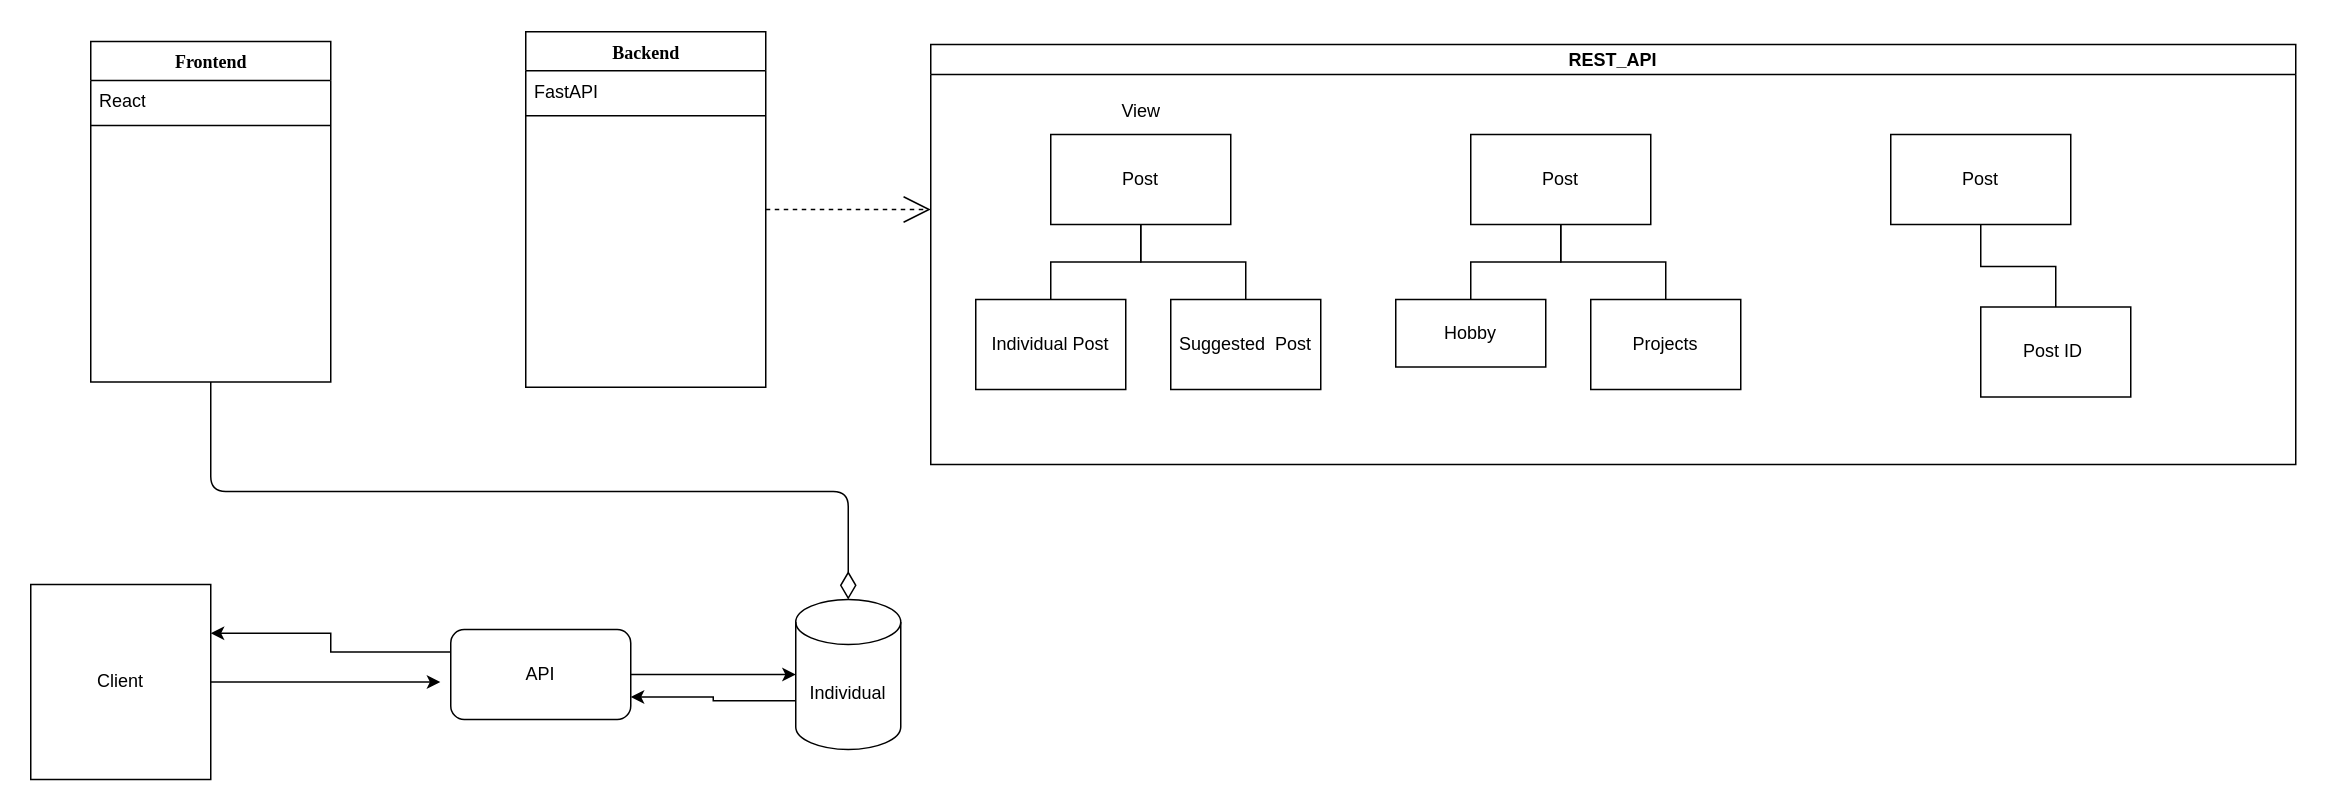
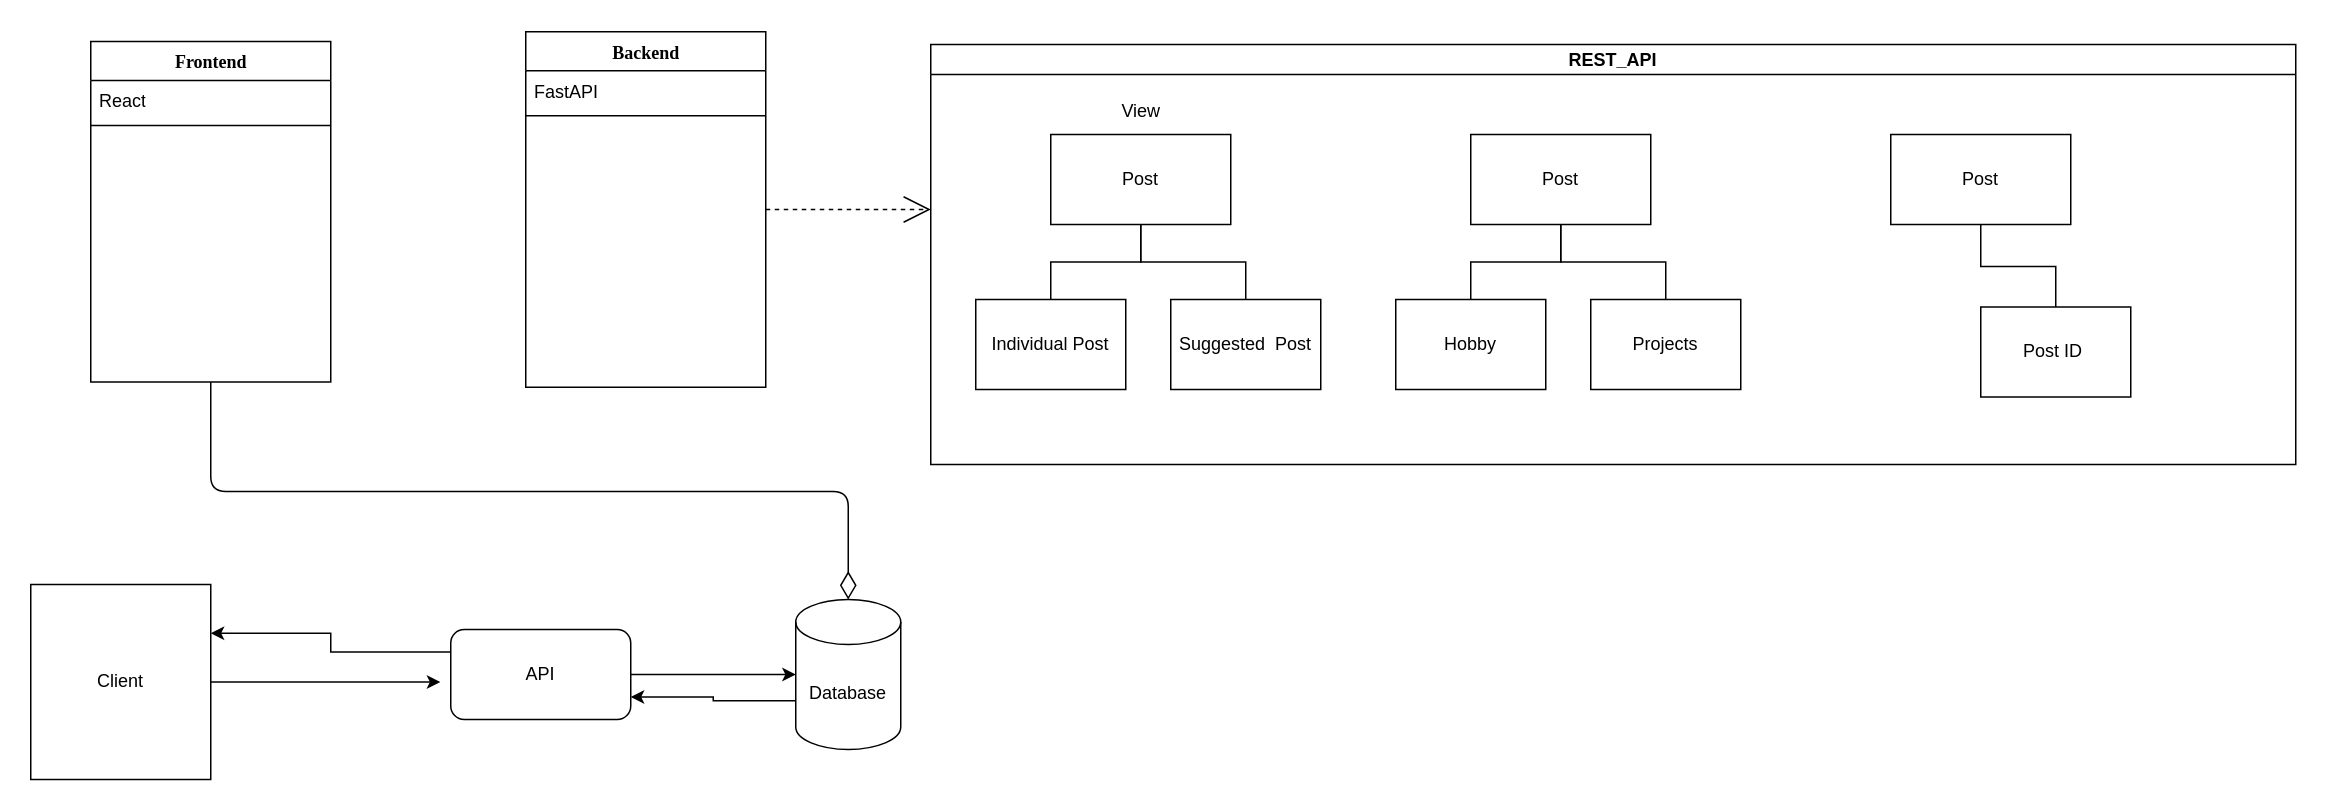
node "Hobby": size 150x68 -> 150x90
node "Individual": label "Individual" -> "Database"
